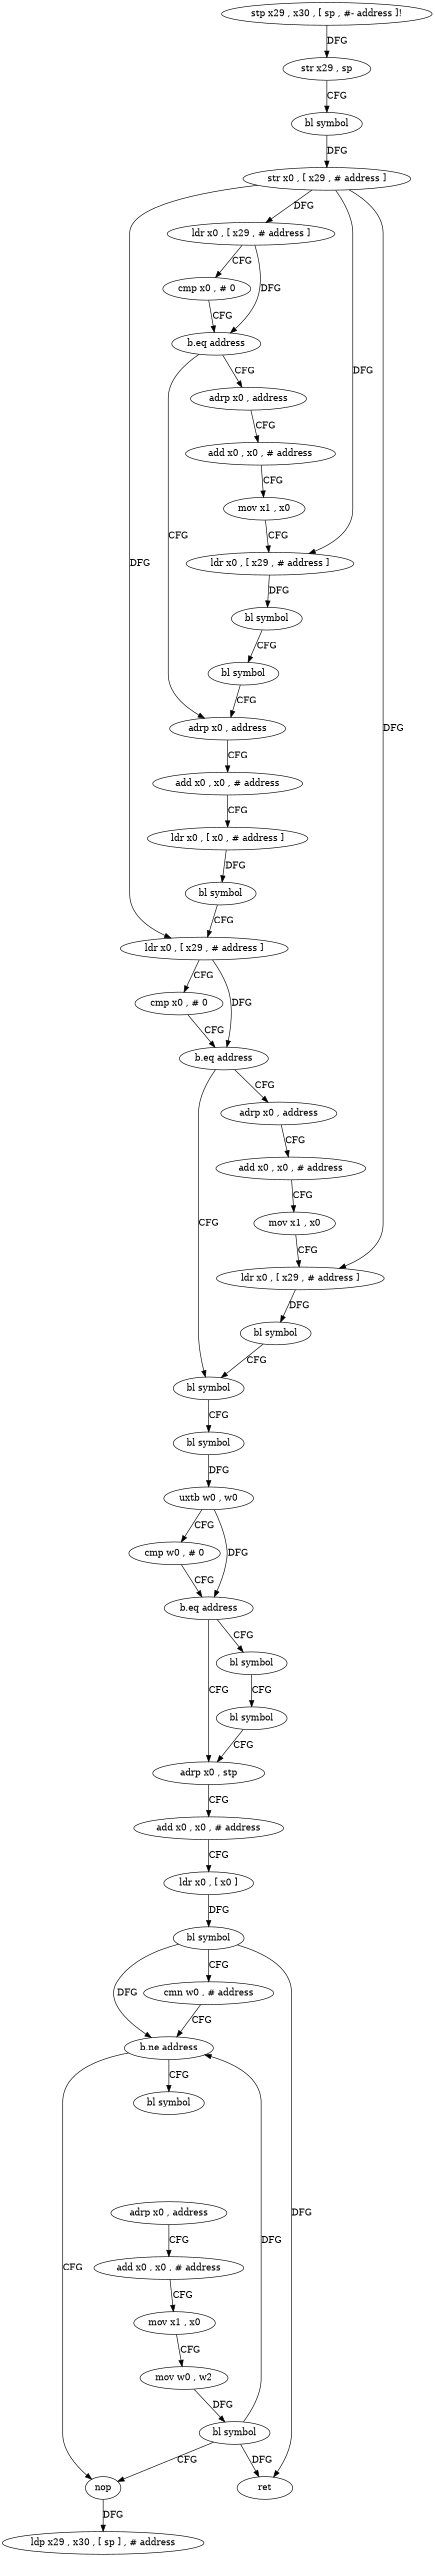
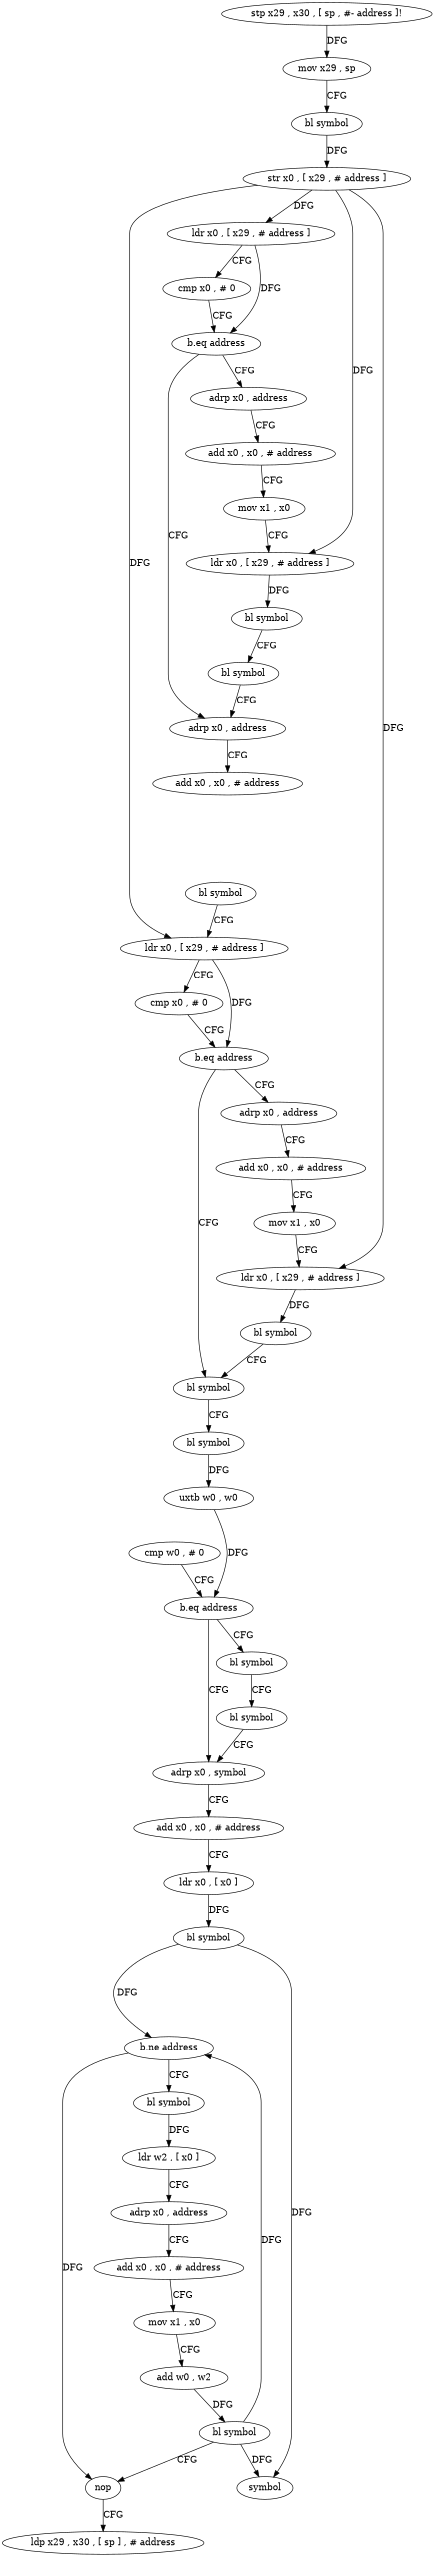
node "str x29 , sp": label "str x29 , sp" -> "mov x29 , sp"
node "ldr x0 , [ x0 , # address ]": removed
edge "uxtb w0 , w0" -> "cmp w0 , # 0": removed, label "CFG"
node "adrp x0 , stp": label "adrp x0 , stp" -> "adrp x0 , symbol"
node "cmn w0 , # address": removed
node "ldr w2 , [ x0 ]": added
edge "b.ne address" -> "nop": label "CFG" -> "DFG"
node "mov w0 , w2": label "mov w0 , w2" -> "add w0 , w2"
node "ret": label "ret" -> "symbol"
edge "nop" -> "ldp x29 , x30 , [ sp ] , # address": label "DFG" -> "CFG"
